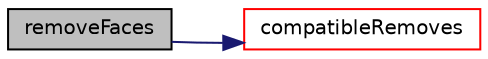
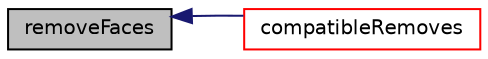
edge "removeFaces" -> "compatibleRemoves": reversed
